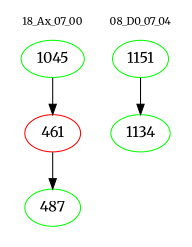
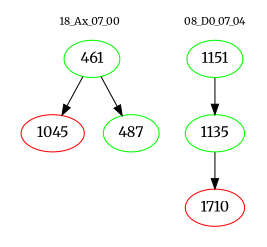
node "1045": color green -> red
edge "1045" -> "461": reversed
node "461": color red -> green
node "1134": label "1134" -> "1135"
node "1710": added
